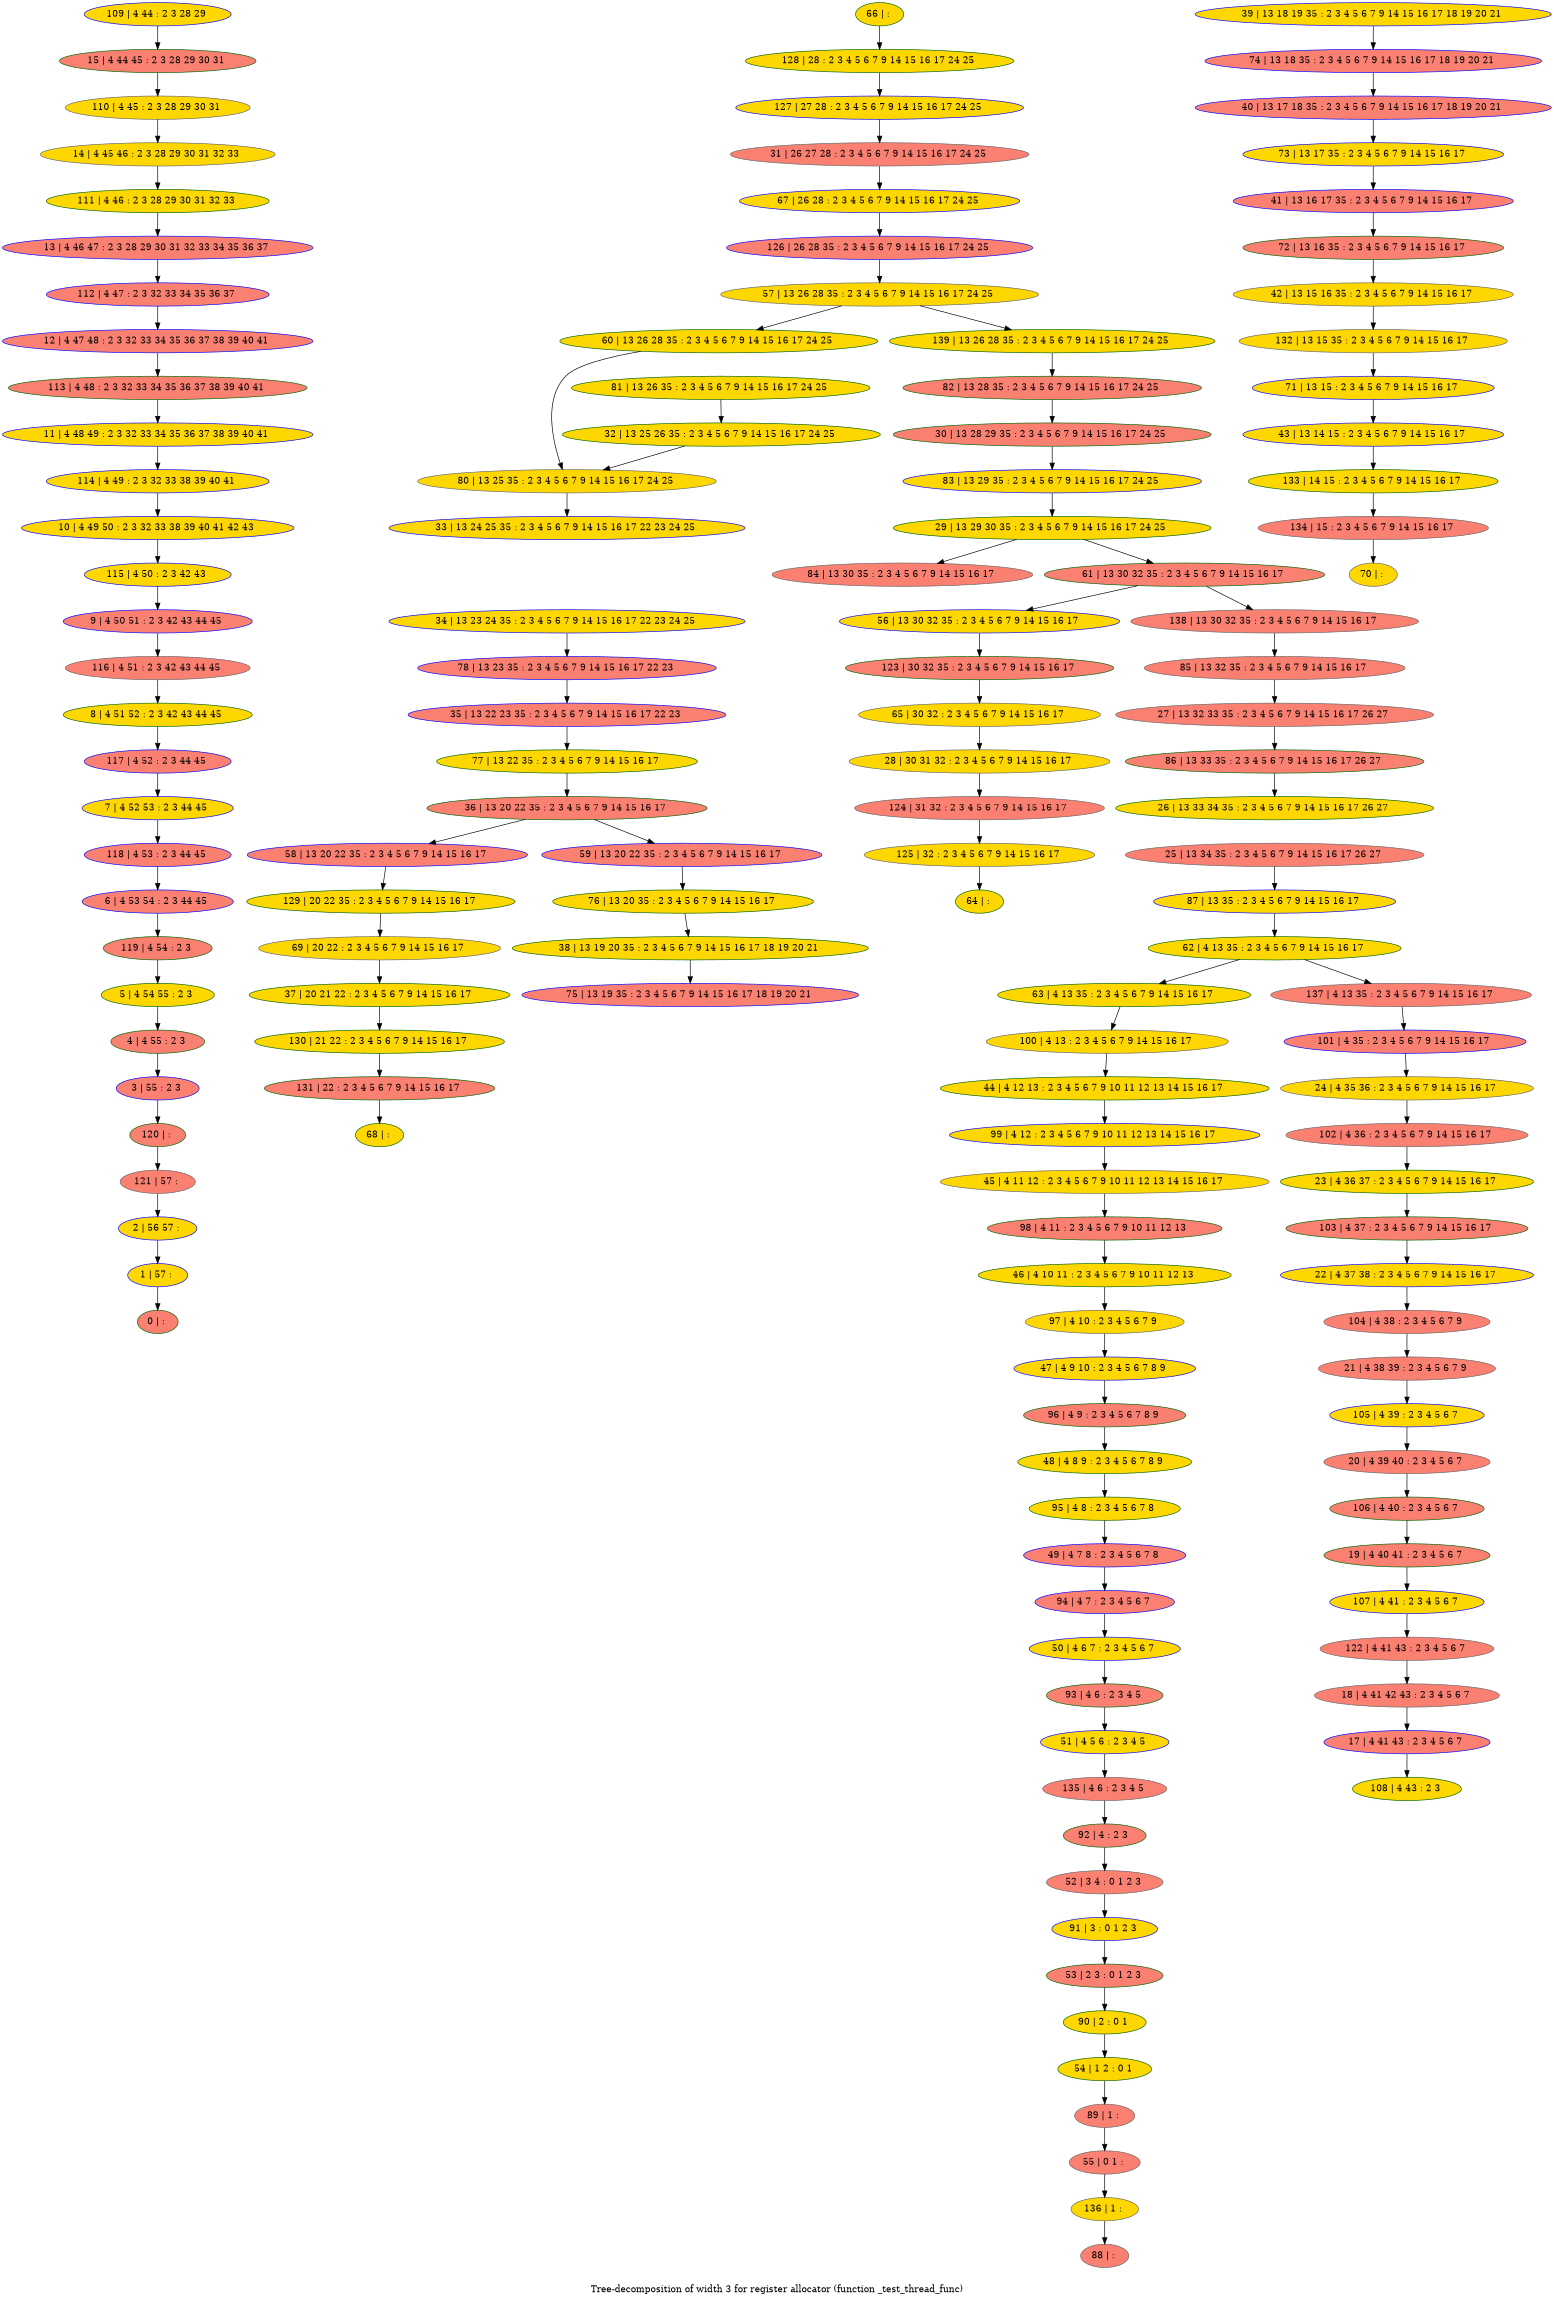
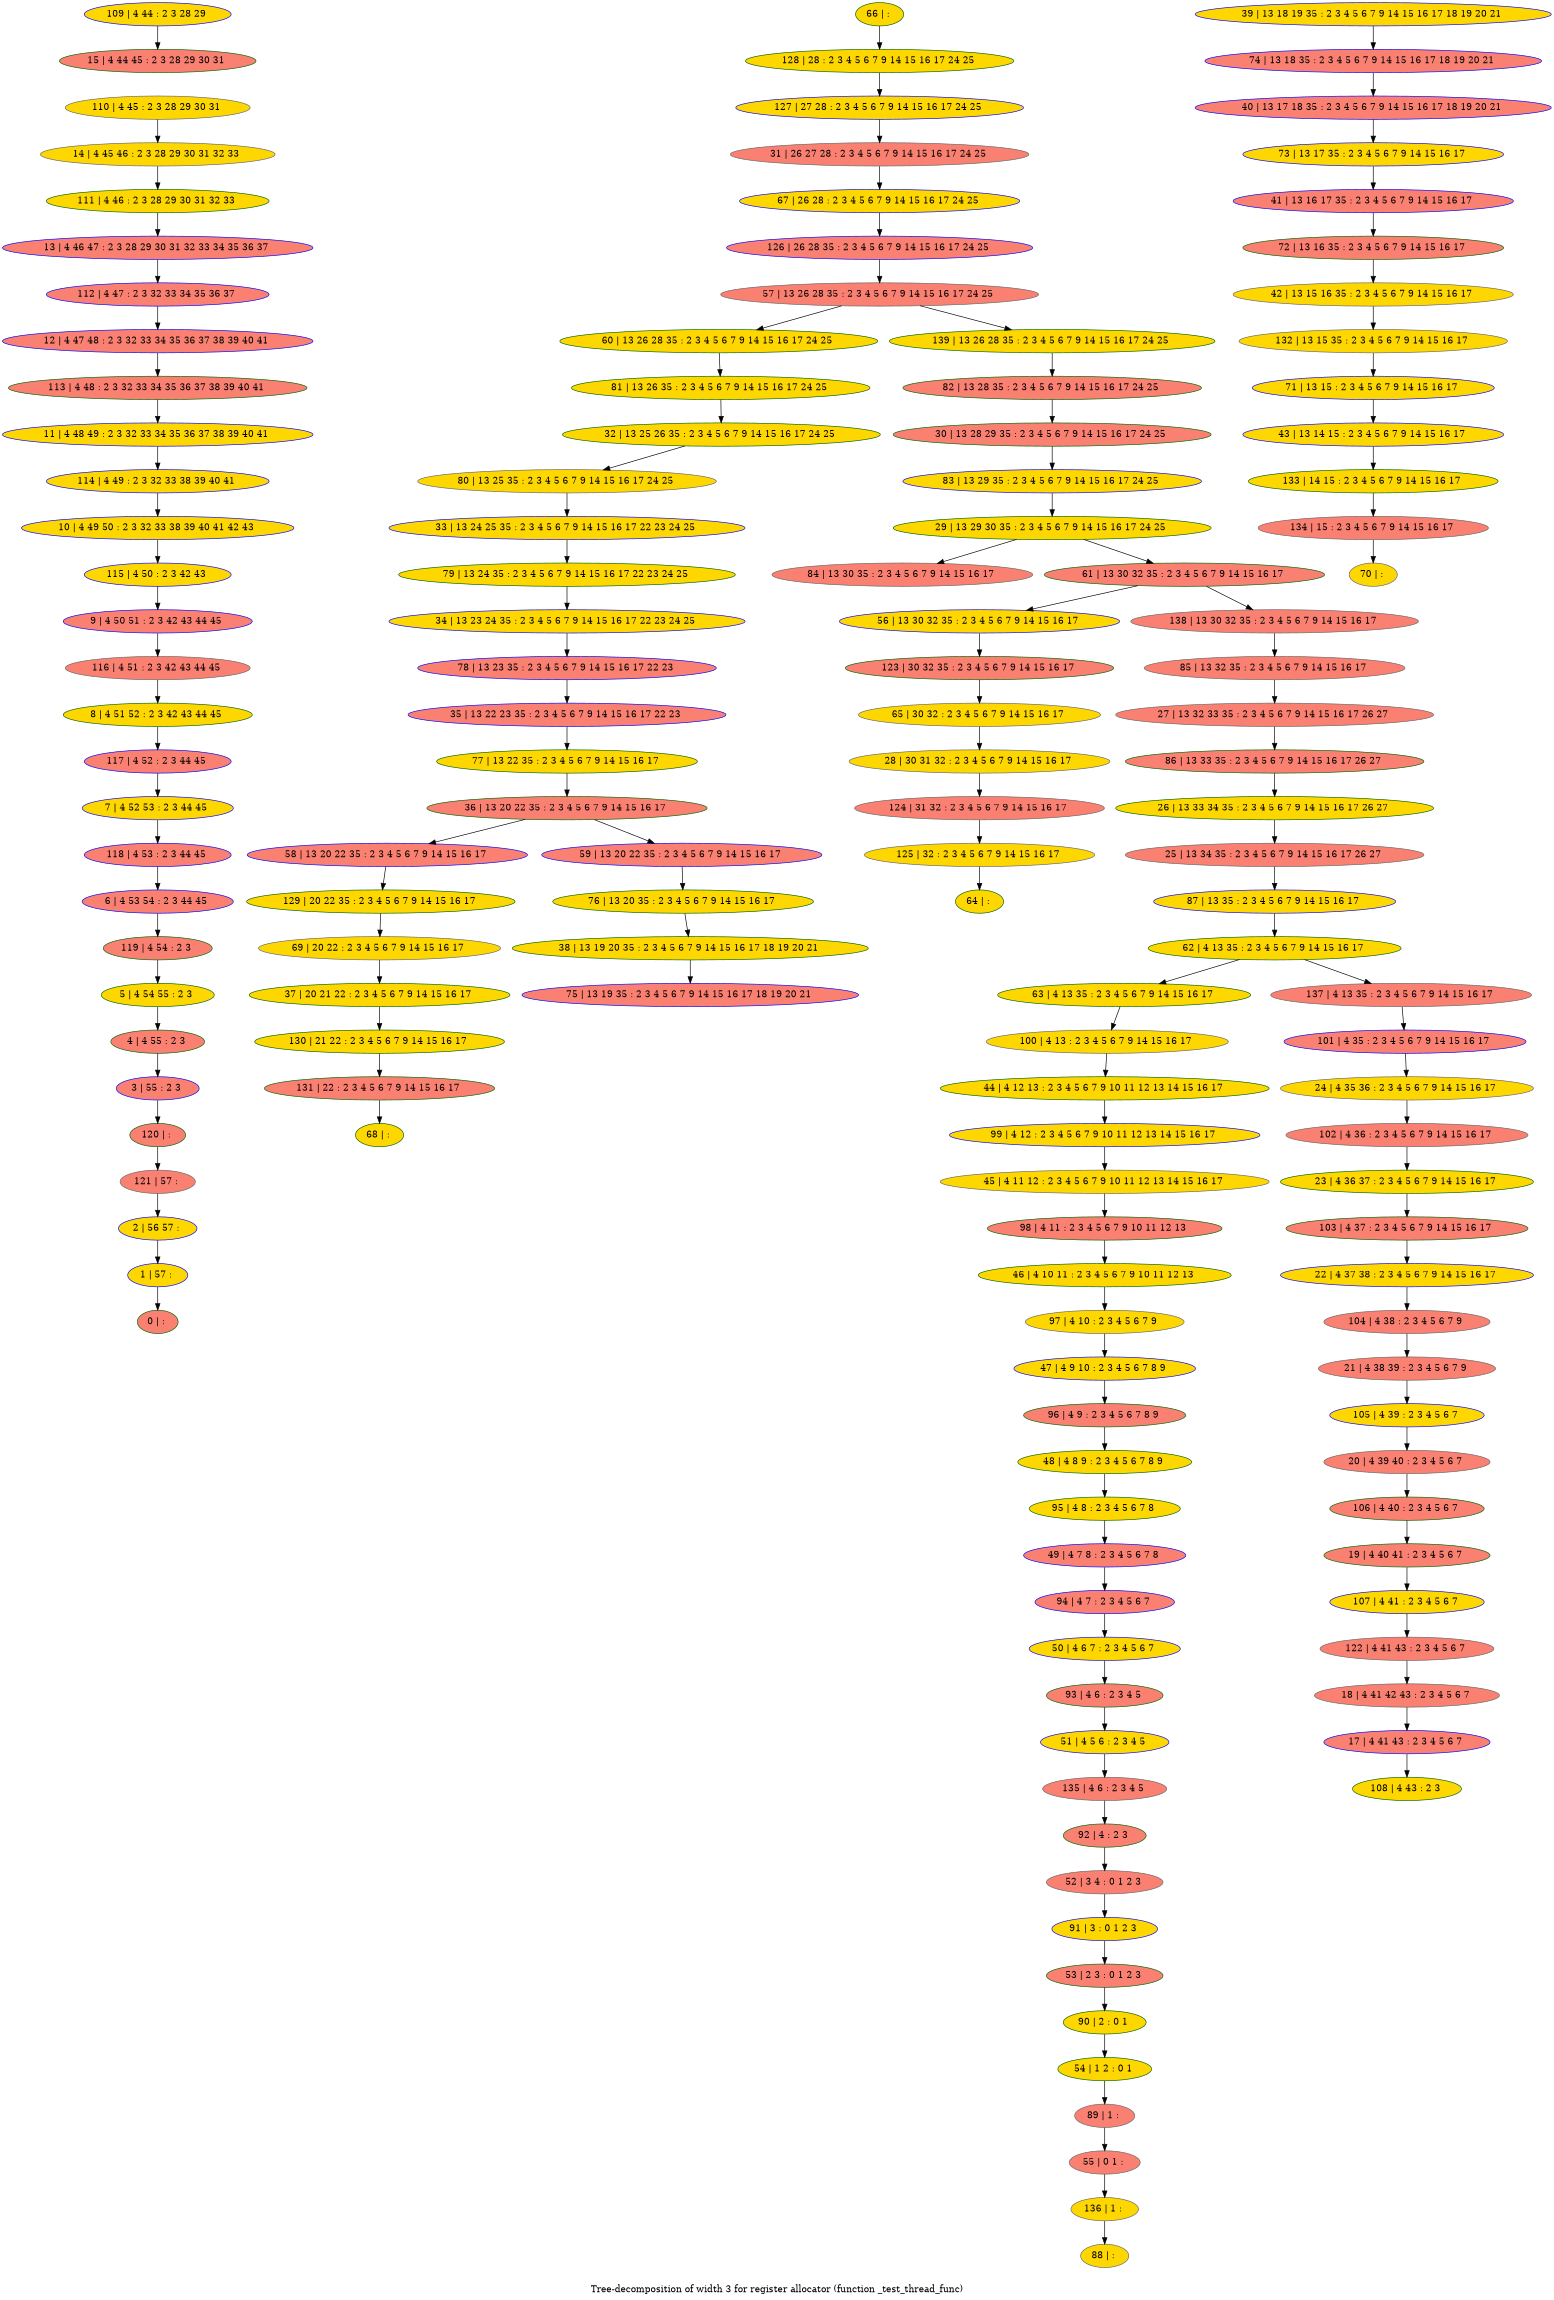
edge "15 | 4 44 45 : 2 3 28 29 30 31" -> "110 | 4 45 : 2 3 28 29 30 31": removed
node "57 | 13 26 28 35 : 2 3 4 5 6 7 9 14 15 16 17 24 25": fillcolor gold -> salmon
edge "60 | 13 26 28 35 : 2 3 4 5 6 7 9 14 15 16 17 24 25" -> "80 | 13 25 35 : 2 3 4 5 6 7 9 14 15 16 17 24 25": now "60 | 13 26 28 35 : 2 3 4 5 6 7 9 14 15 16 17 24 25" -> "81 | 13 26 35 : 2 3 4 5 6 7 9 14 15 16 17 24 25"
node "79 | 13 24 35 : 2 3 4 5 6 7 9 14 15 16 17 22 23 24 25": added
edge "26 | 13 33 34 35 : 2 3 4 5 6 7 9 14 15 16 17 26 27" -> "25 | 13 34 35 : 2 3 4 5 6 7 9 14 15 16 17 26 27": added
node "88 | :": fillcolor salmon -> gold
